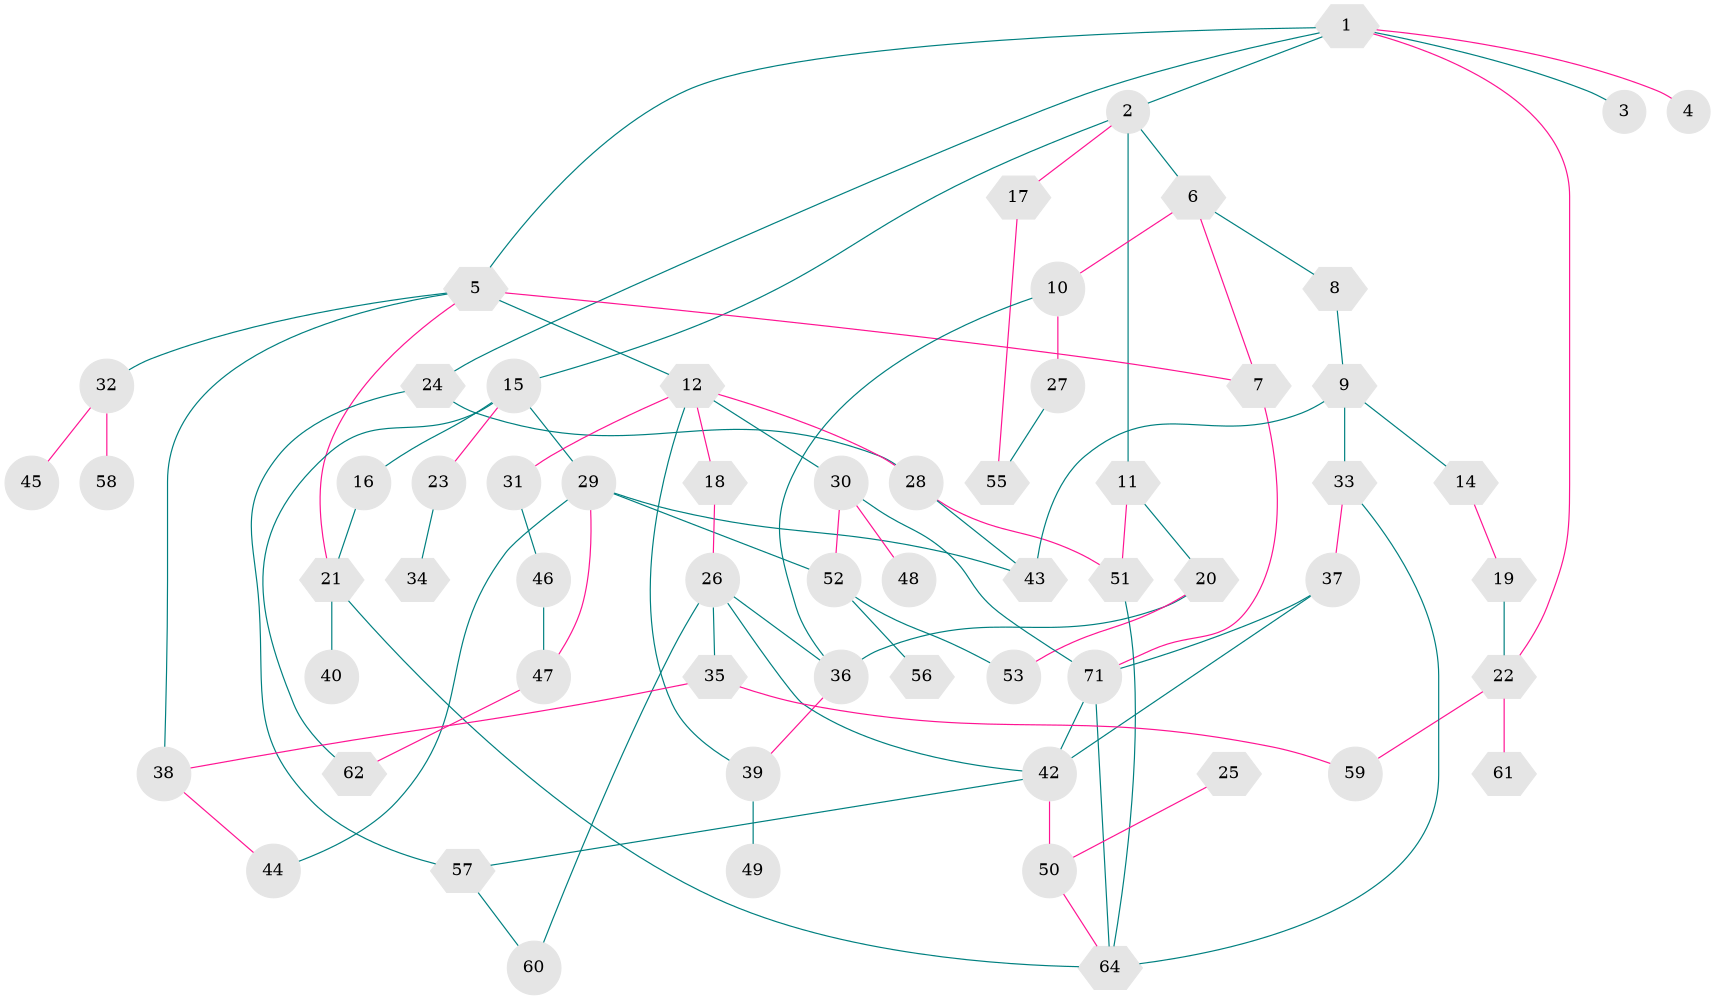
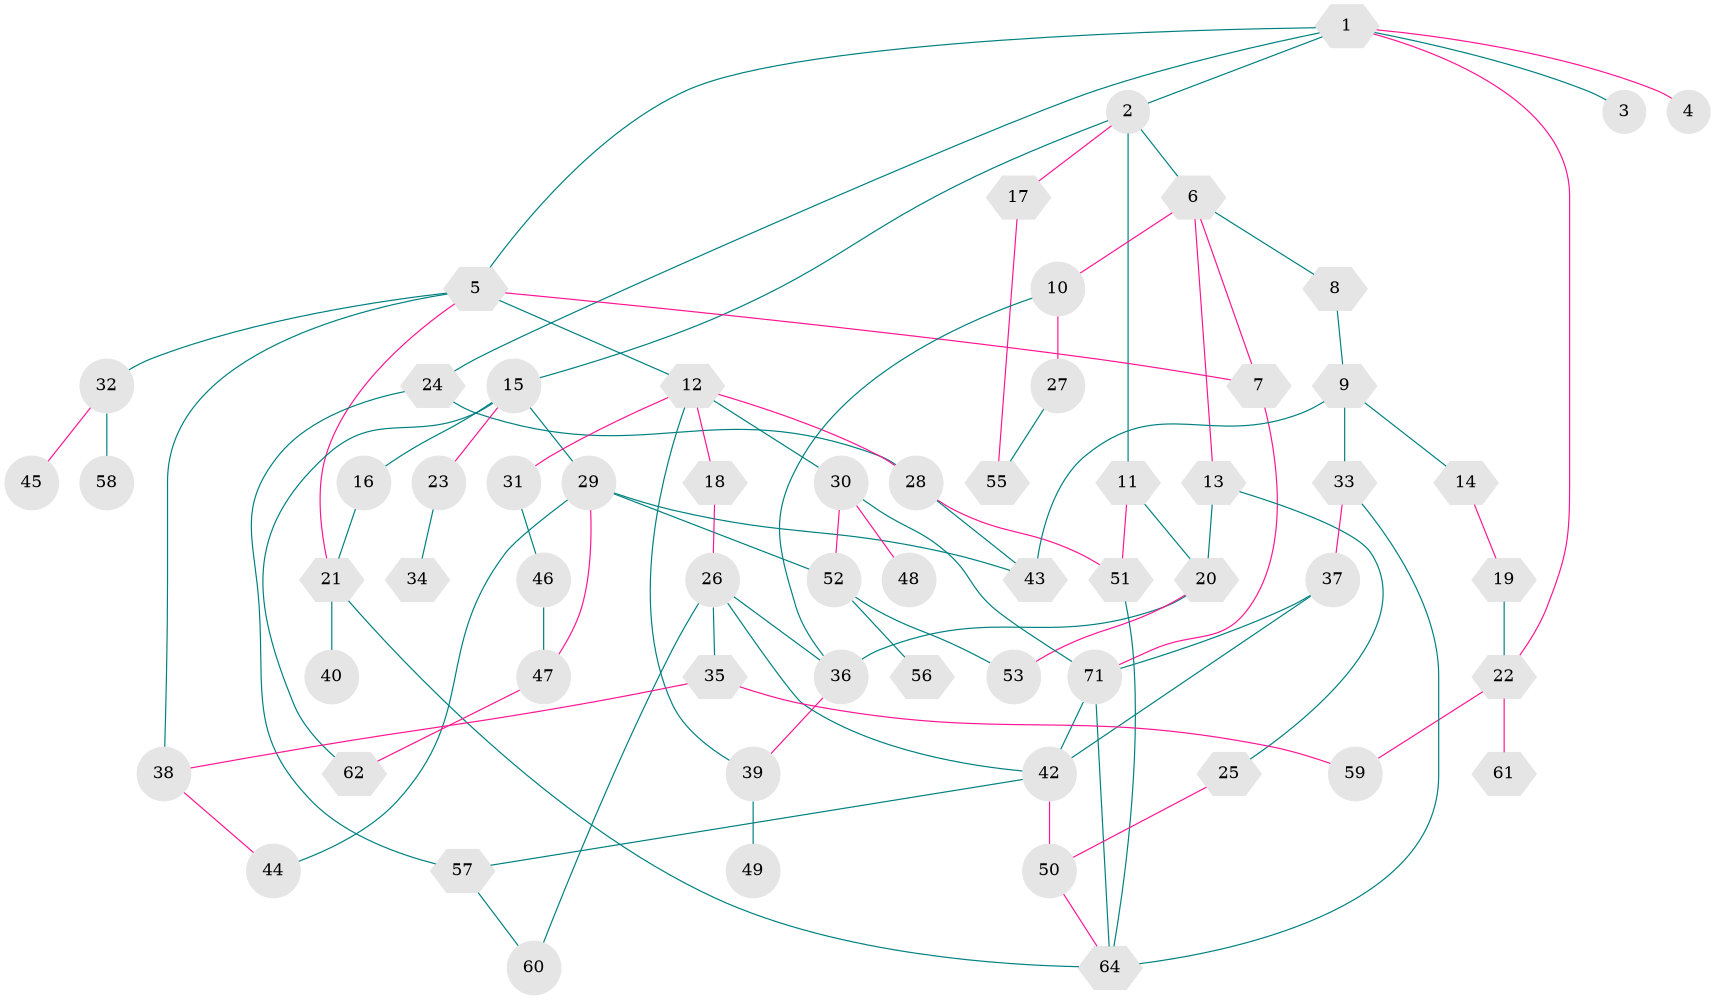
edge "32" -- "58": color deeppink -> teal
node "13": added
